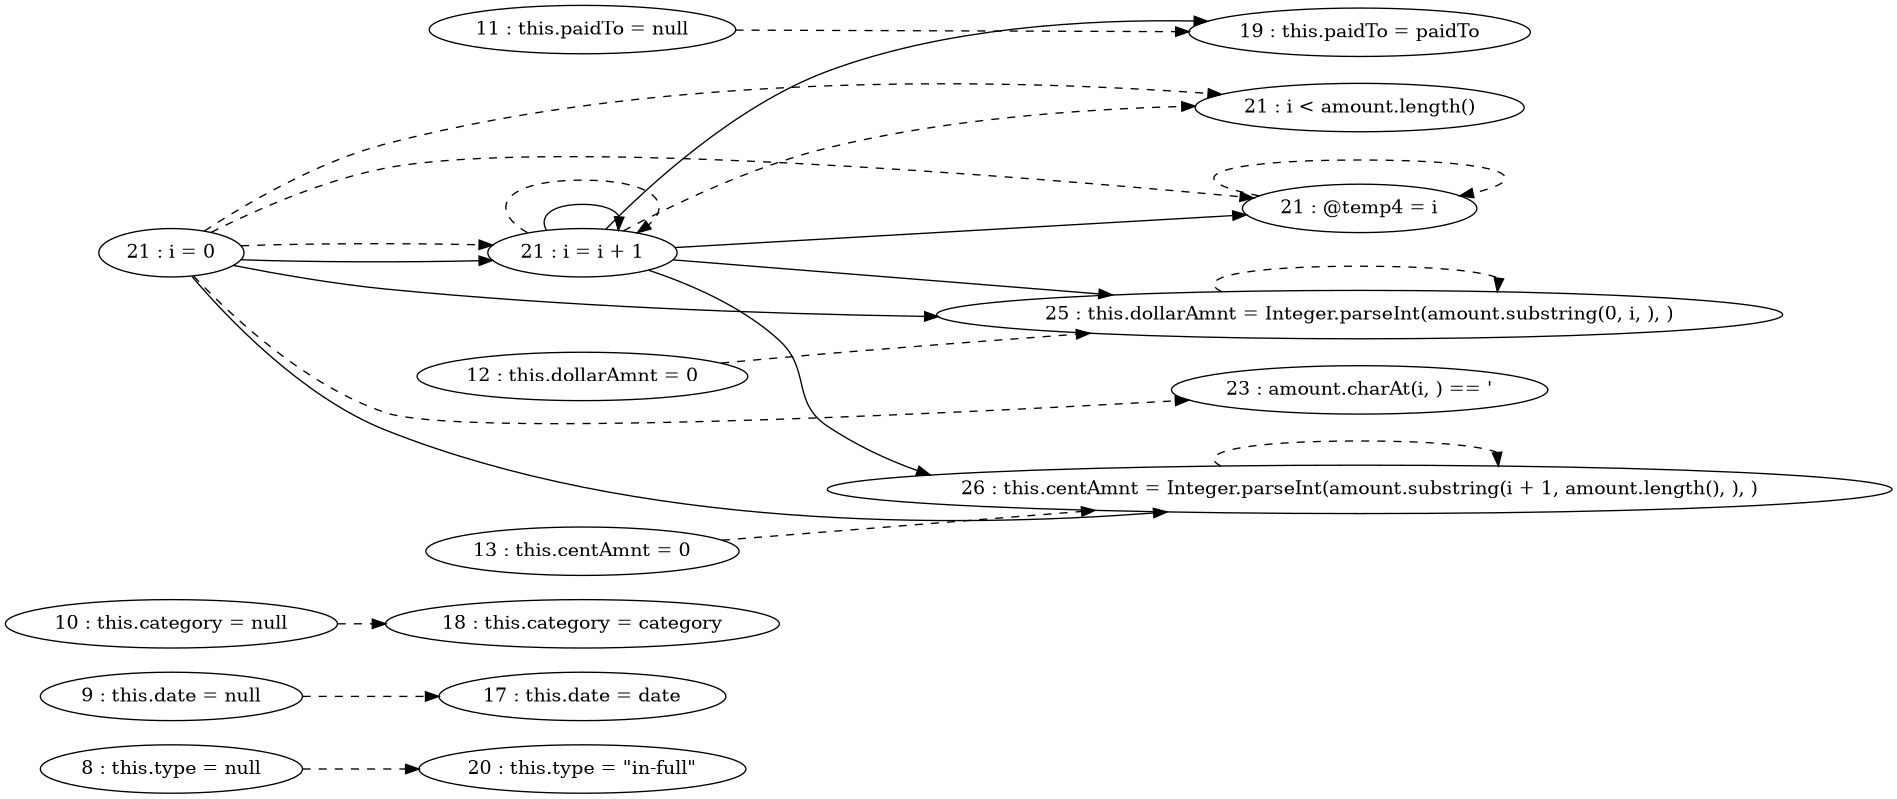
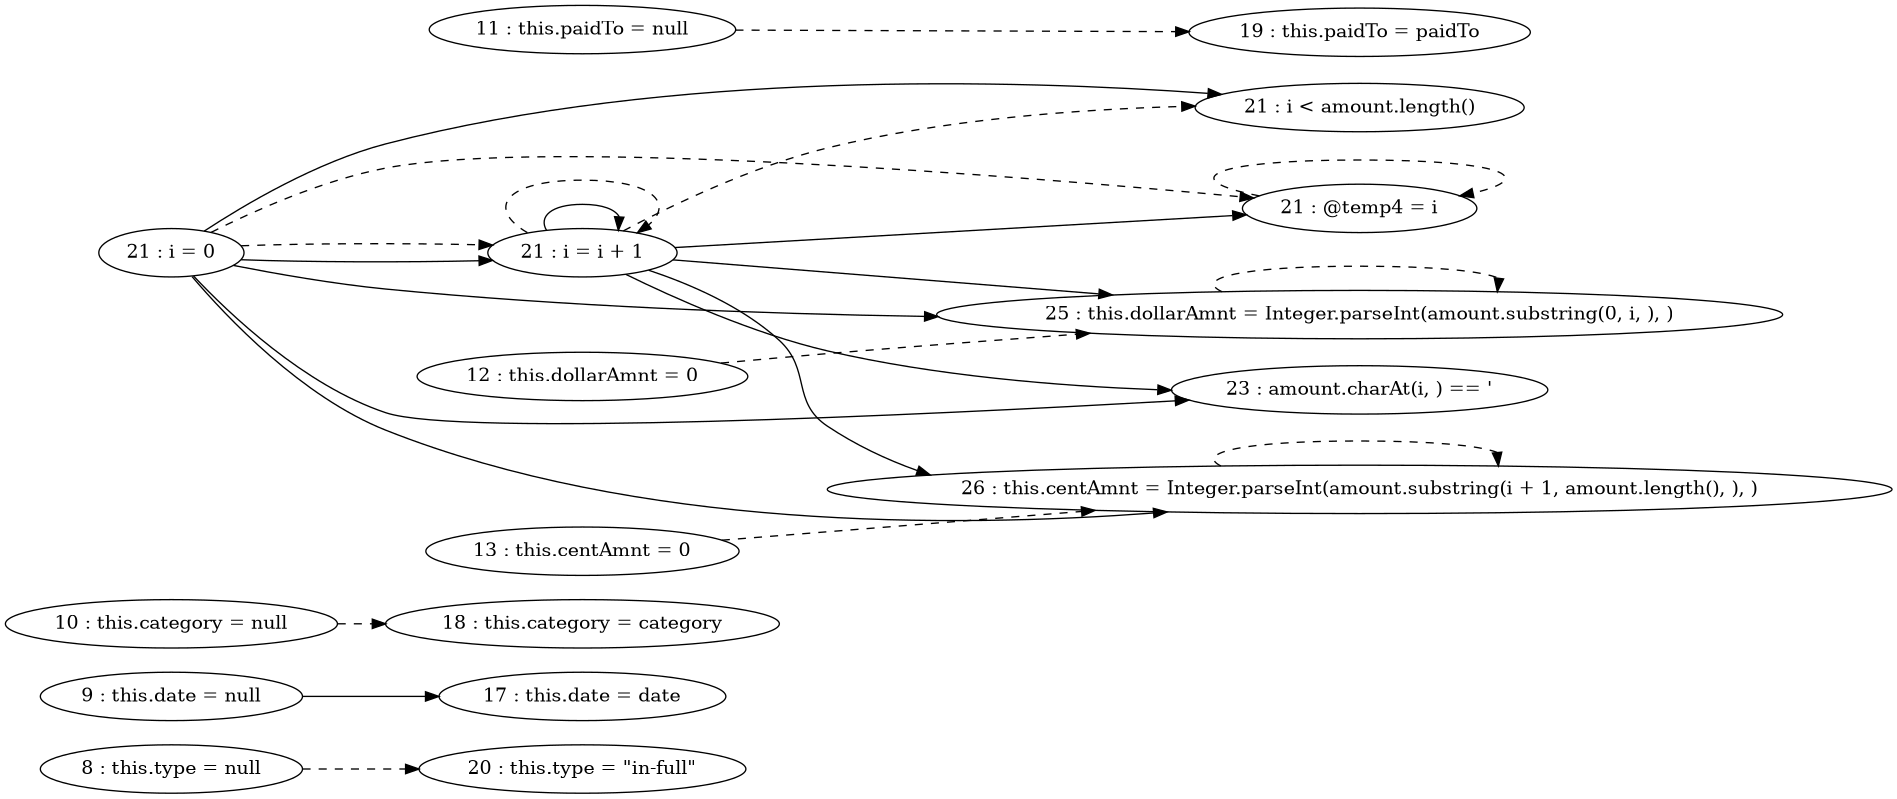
edge "21 : i = i + 1" -> "19 : this.paidTo = paidTo": now "21 : i = i + 1" -> "23 : amount.charAt(i, ) == '"
edge "21 : i = 0" -> "21 : i < amount.length()": style dashed -> solid
edge "21 : i = 0" -> "23 : amount.charAt(i, ) == '": style dashed -> solid
edge "9 : this.date = null" -> "17 : this.date = date": style dashed -> solid
